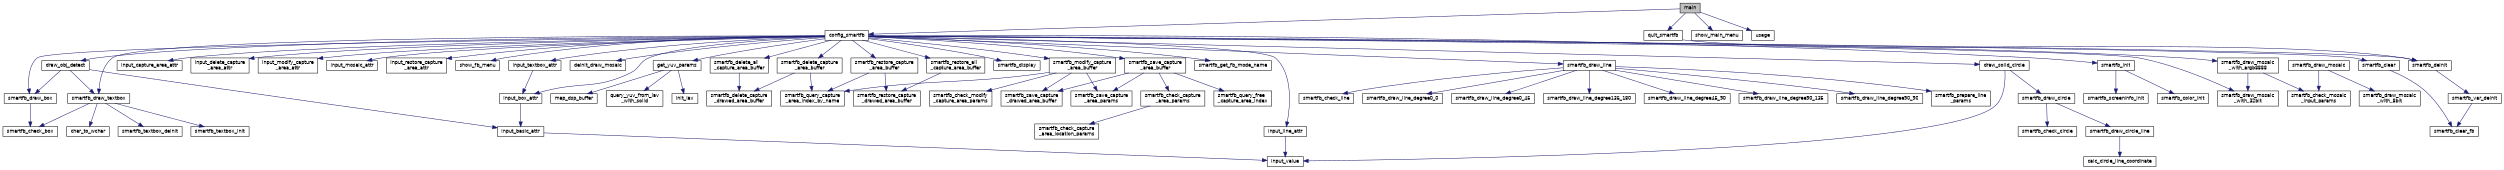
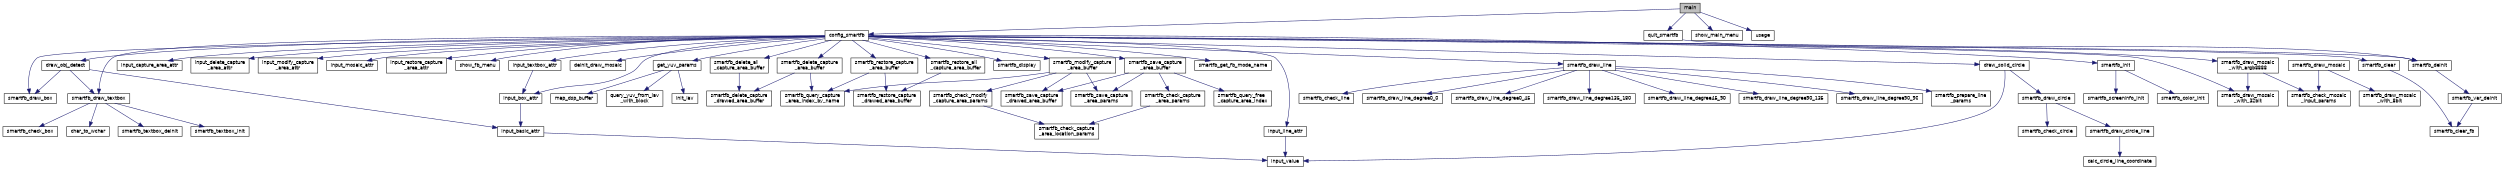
node "query_yuv_from_iav _with_solid": label "query_yuv_from_iav _with_solid" -> "query_yuv_from_iav _with_block"
edge "smartfb_draw_box" -> "smartfb_check_box": removed
edge "smartfb_check_modify _capture_area_params" -> "smartfb_check_capture _area_location_params": added
